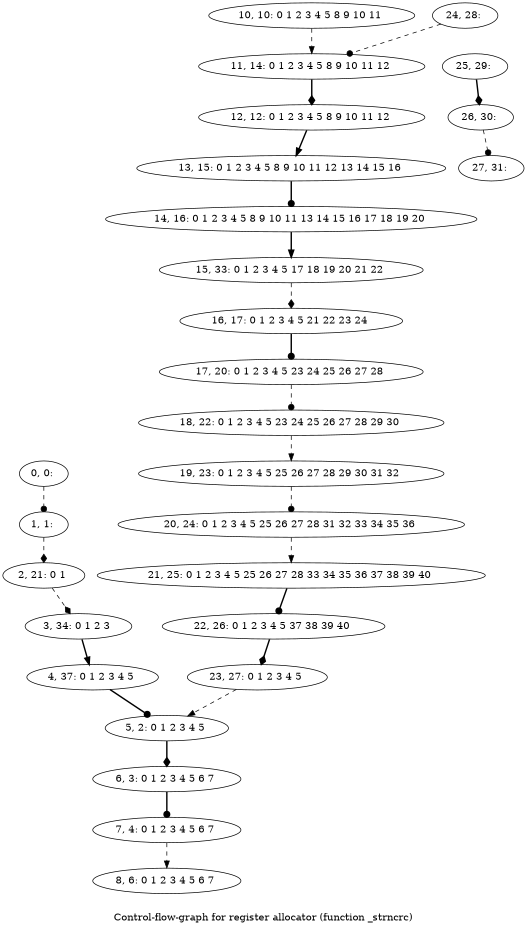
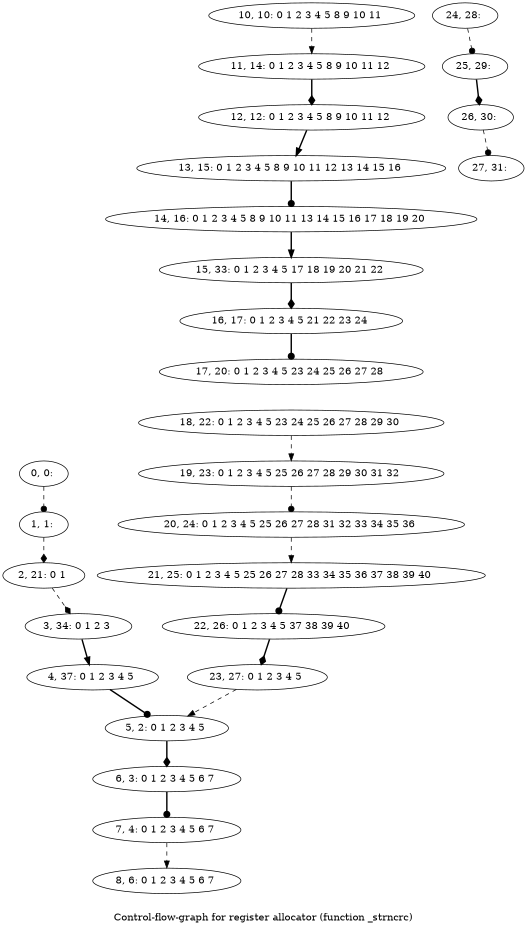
edge "24, 28:" -> "11, 14: 0 1 2 3 4 5 8 9 10 11 12": now "24, 28:" -> "25, 29:"
edge "15, 33: 0 1 2 3 4 5 17 18 19 20 21 22" -> "16, 17: 0 1 2 3 4 5 21 22 23 24": style dashed -> bold
edge "17, 20: 0 1 2 3 4 5 23 24 25 26 27 28" -> "18, 22: 0 1 2 3 4 5 23 24 25 26 27 28 29 30": removed
